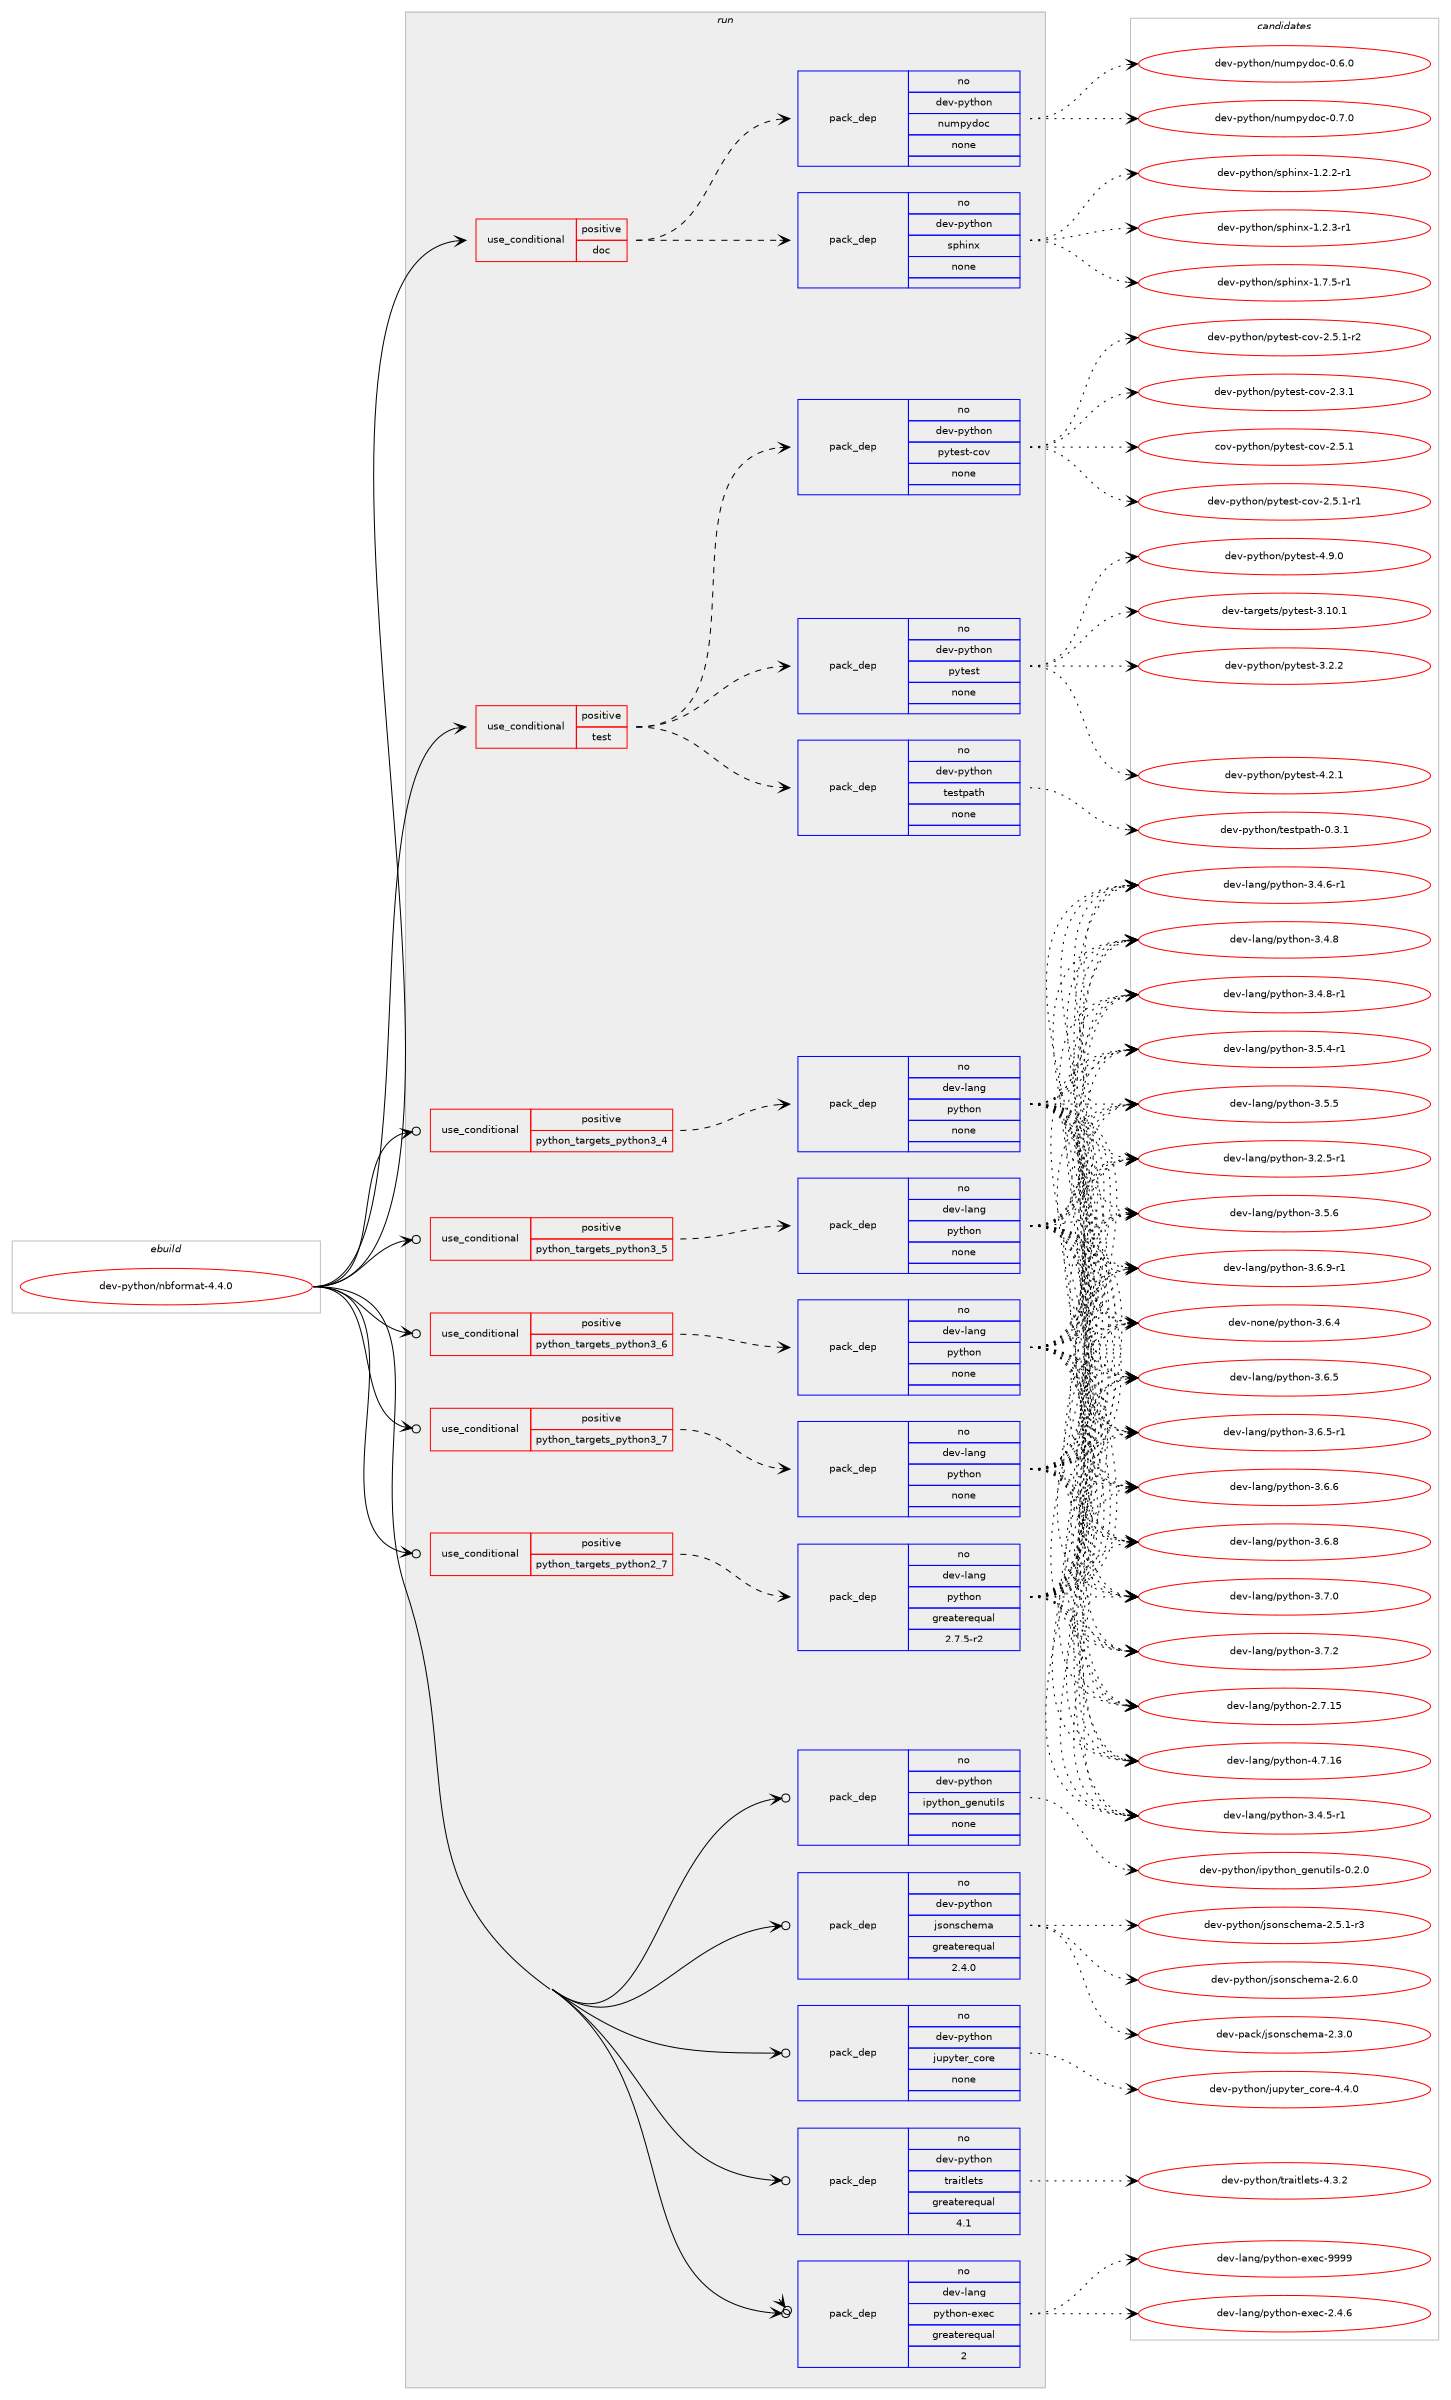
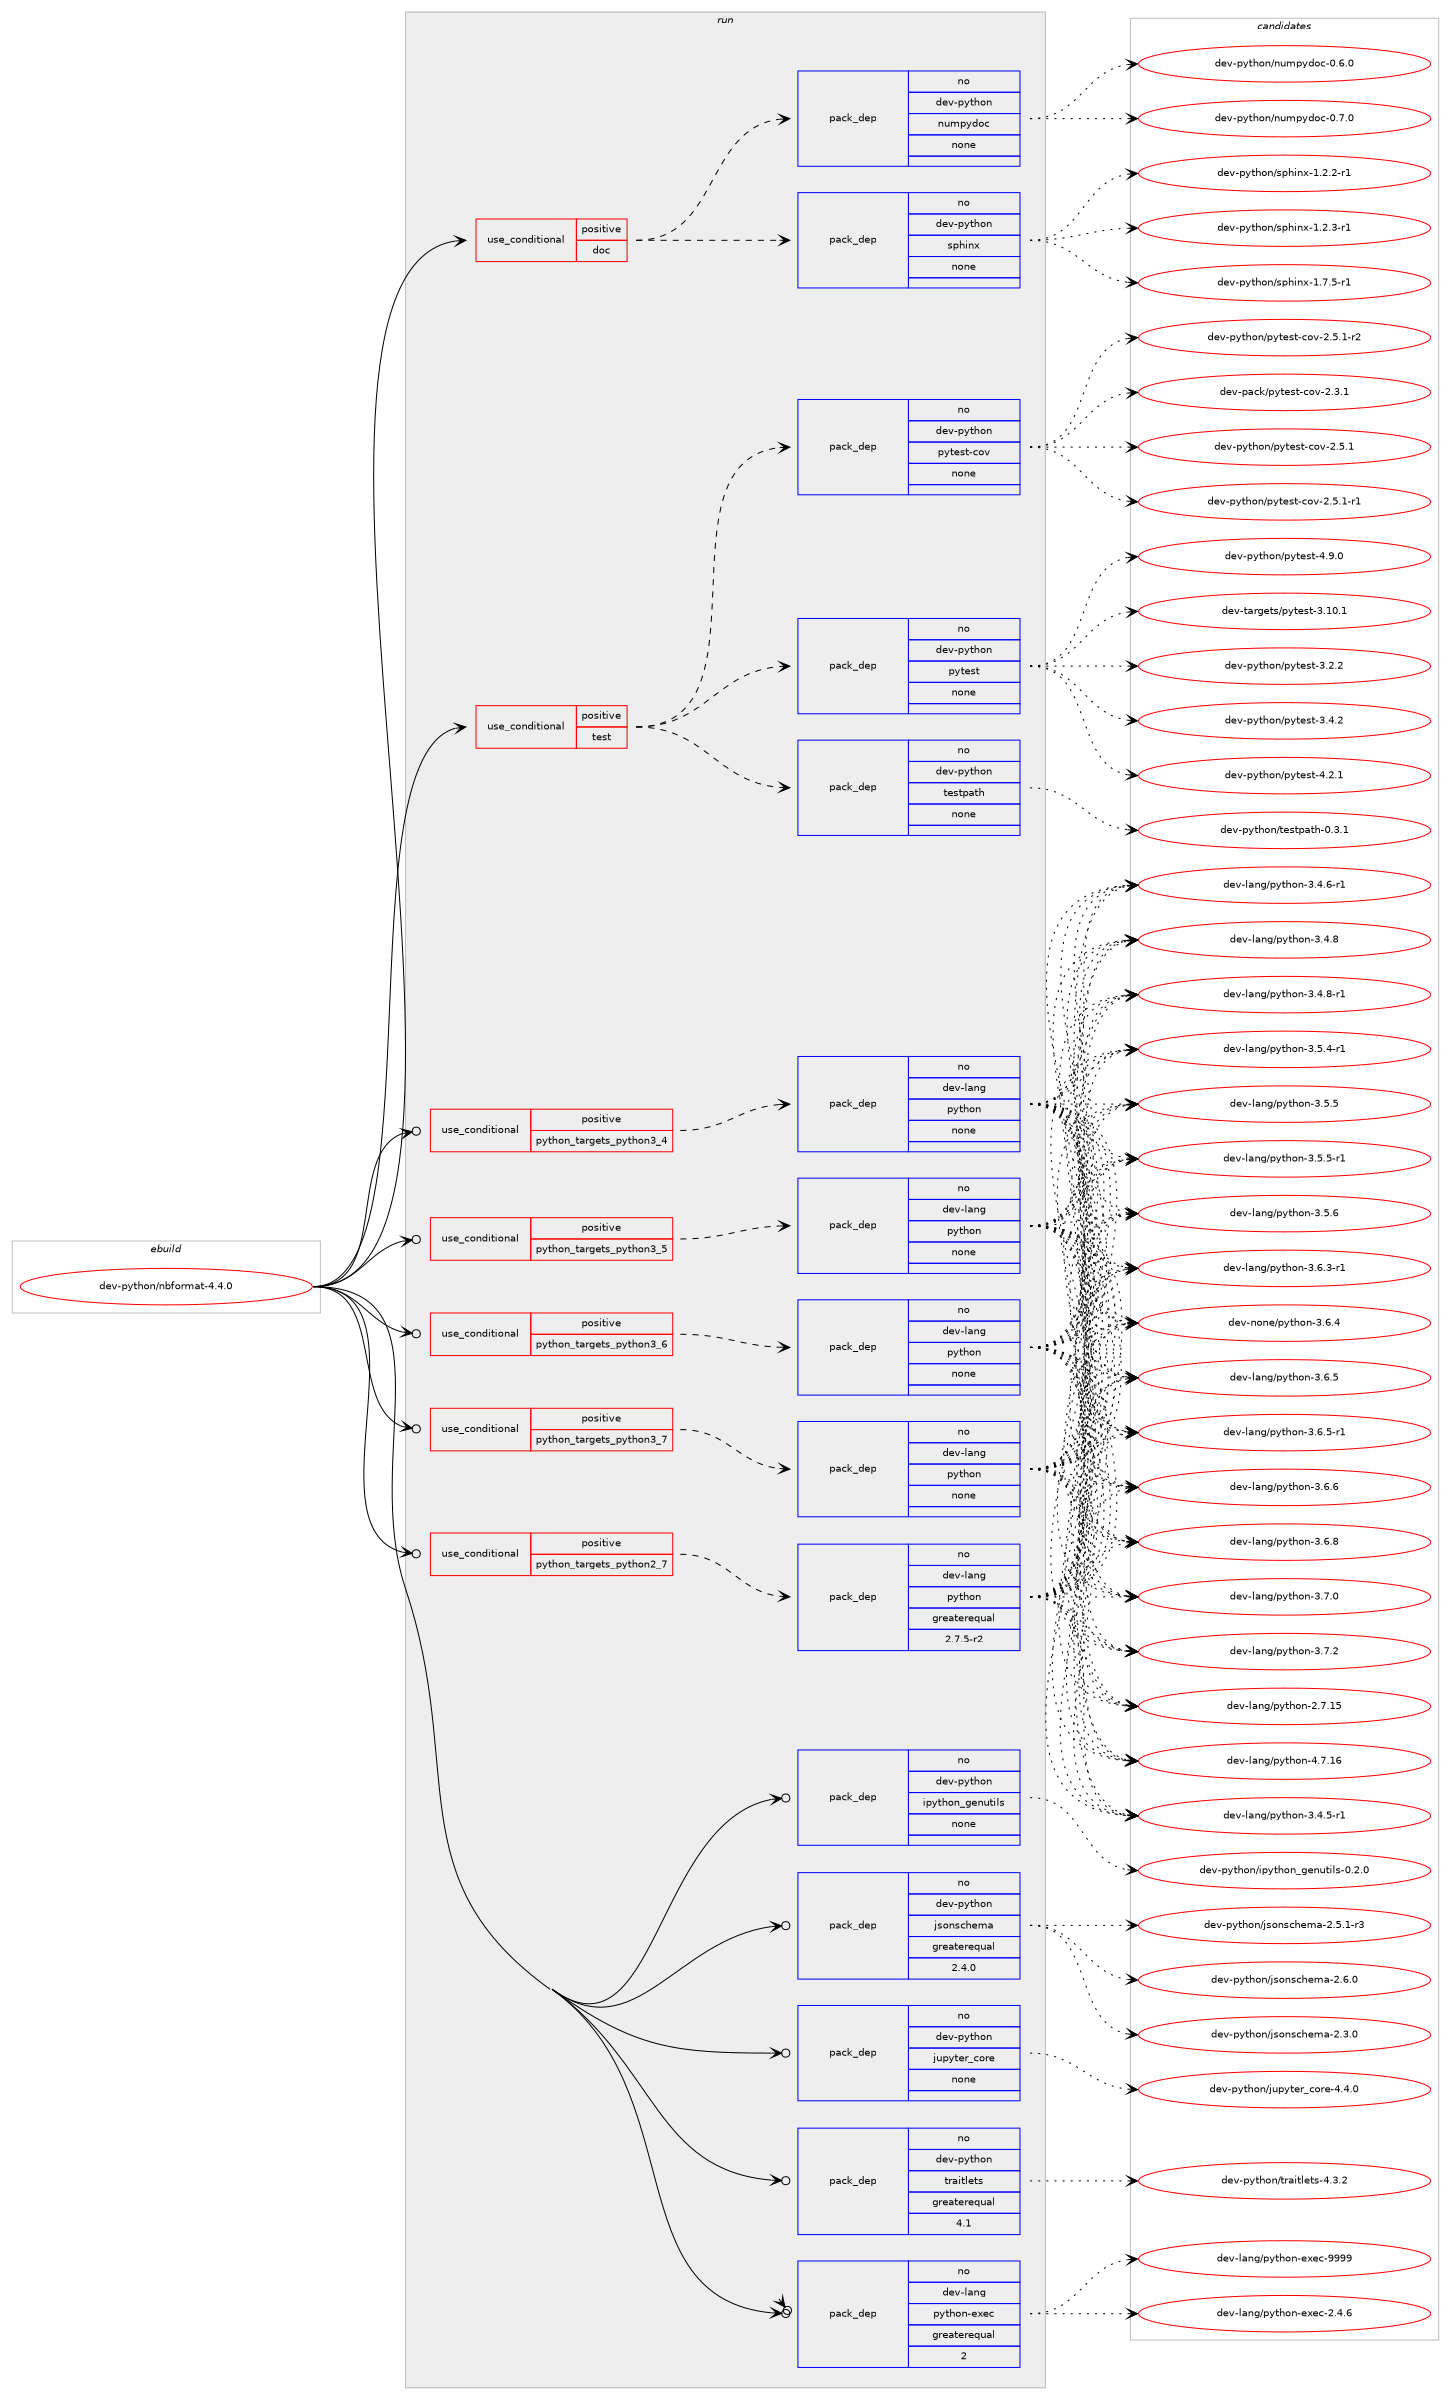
node "dev-python/pytest-cov-2.3.1": label "dev-python/pytest-cov-2.3.1" -> "dev-pack/pytest-cov-2.3.1"
node "cov-python/pytest-cov-2.5.1": label "cov-python/pytest-cov-2.5.1" -> "dev-python/pytest-cov-2.5.1"
node "dev-python/pytest-3.4.2": added
node "dev-lang/python-3.2.5-r1": label "dev-lang/python-3.2.5-r1" -> "dev-lang/python-3.5.5-r1"
node "dev-lang/python-3.6.9-r1": label "dev-lang/python-3.6.9-r1" -> "dev-lang/python-3.6.3-r1"
node "dev-pack/jsonschema-2.3.0": label "dev-pack/jsonschema-2.3.0" -> "dev-python/jsonschema-2.3.0"
